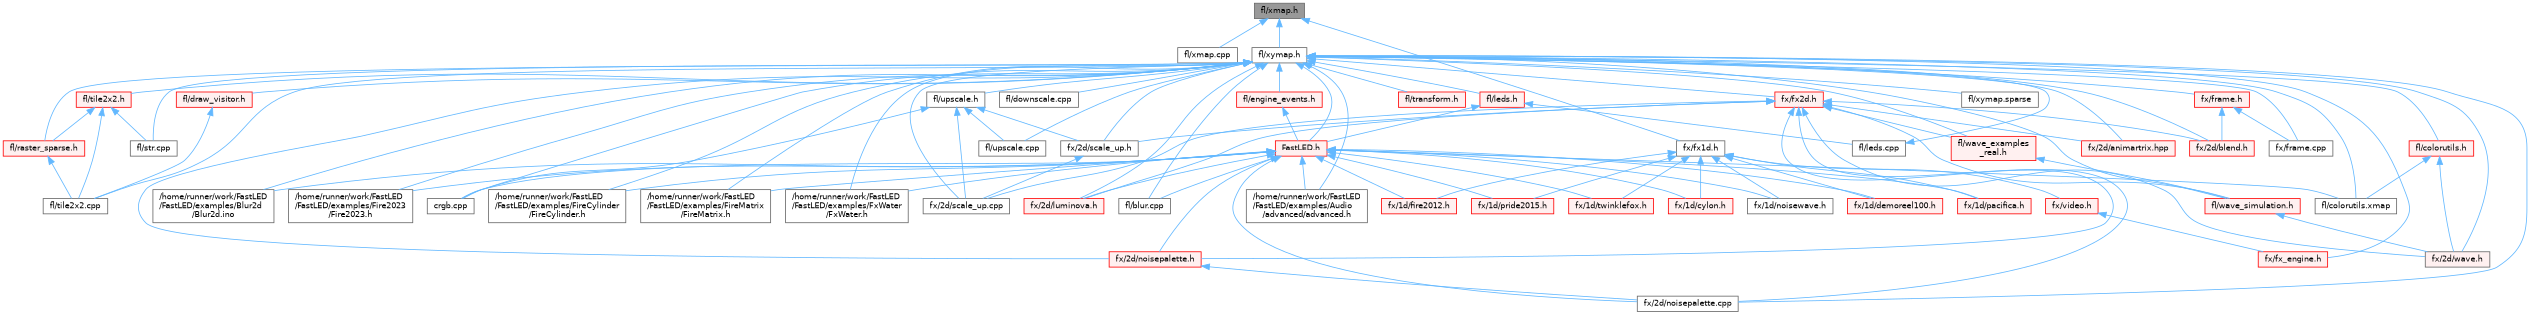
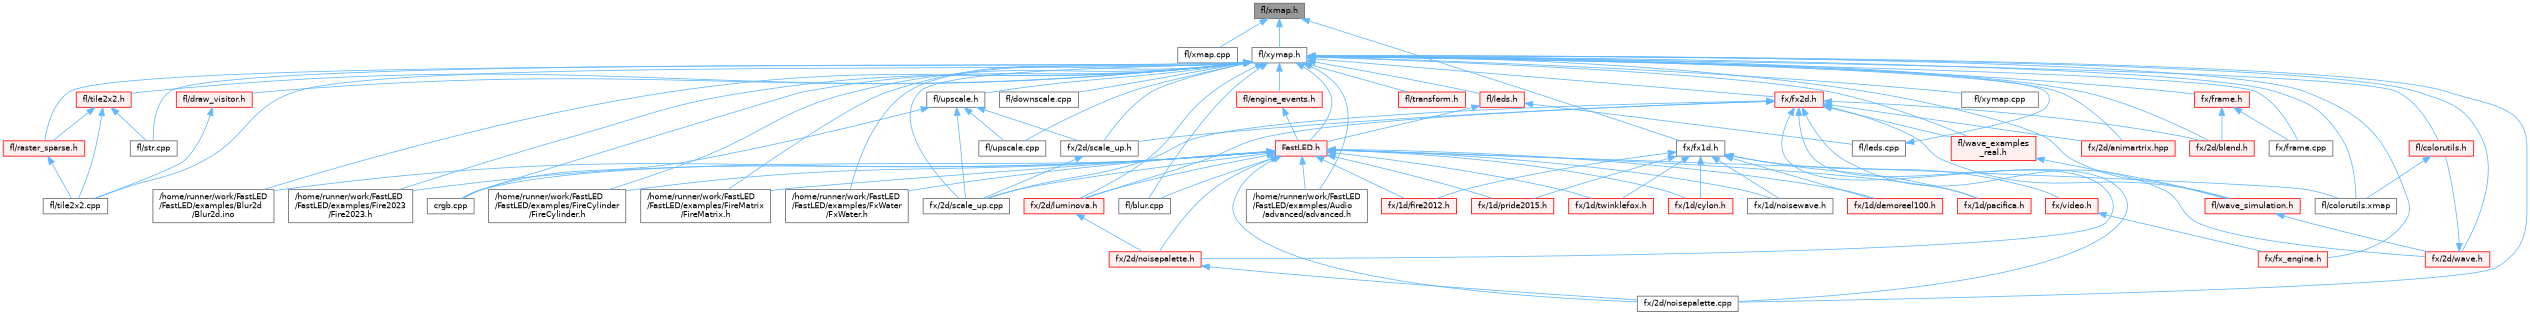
node "fl/xymap.sparse": label "fl/xymap.sparse" -> "fl/xymap.cpp"
edge "fx/2d/scale_up.cpp" -> "FastLED.h": added
edge "fx/2d/noisepalette.h" -> "fl/xymap.h": now "fx/2d/noisepalette.h" -> "fx/2d/luminova.h"
edge "fx/2d/wave.h" -> "fl/colorutils.h": reversed
node "fx/2d/wave.h": color grey40 -> red
